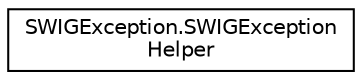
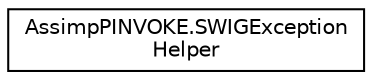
node "SWIGException.SWIGException Helper": label "SWIGException.SWIGException Helper" -> "AssimpPINVOKE.SWIGException Helper"
